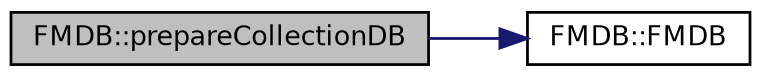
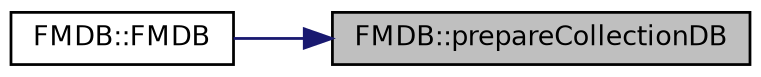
edge "FMDB::prepareCollectionDB" -> "FMDB::FMDB": reversed
